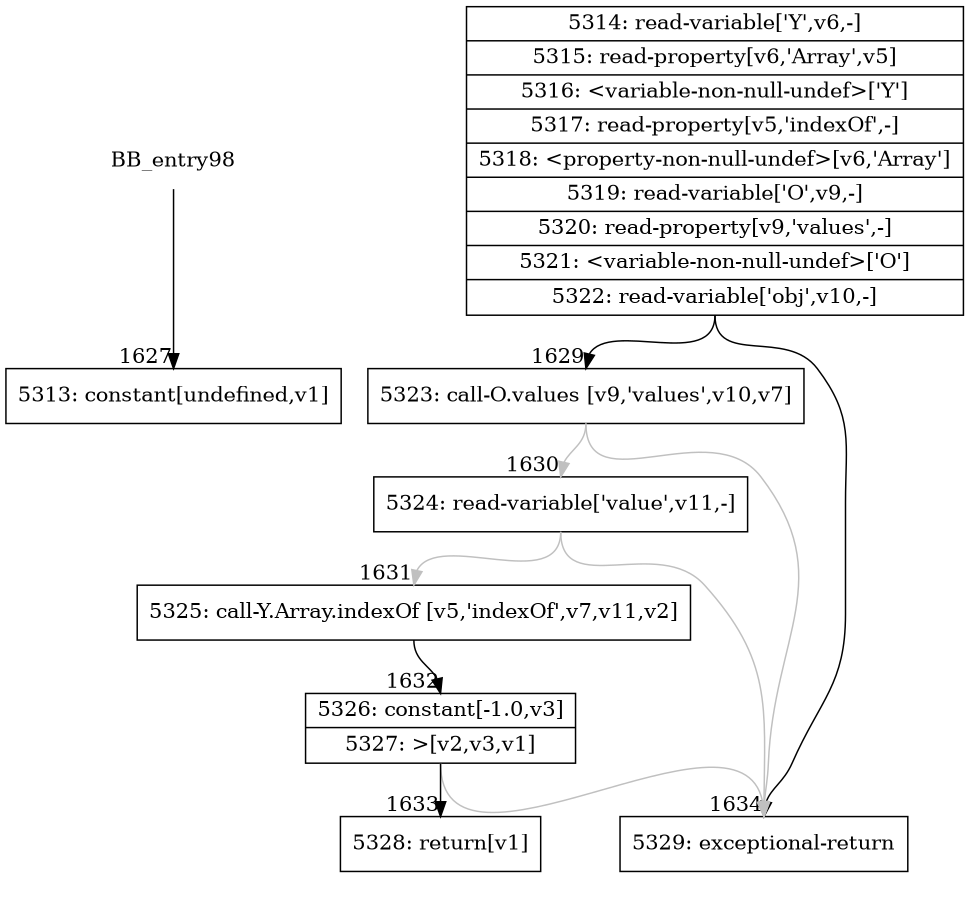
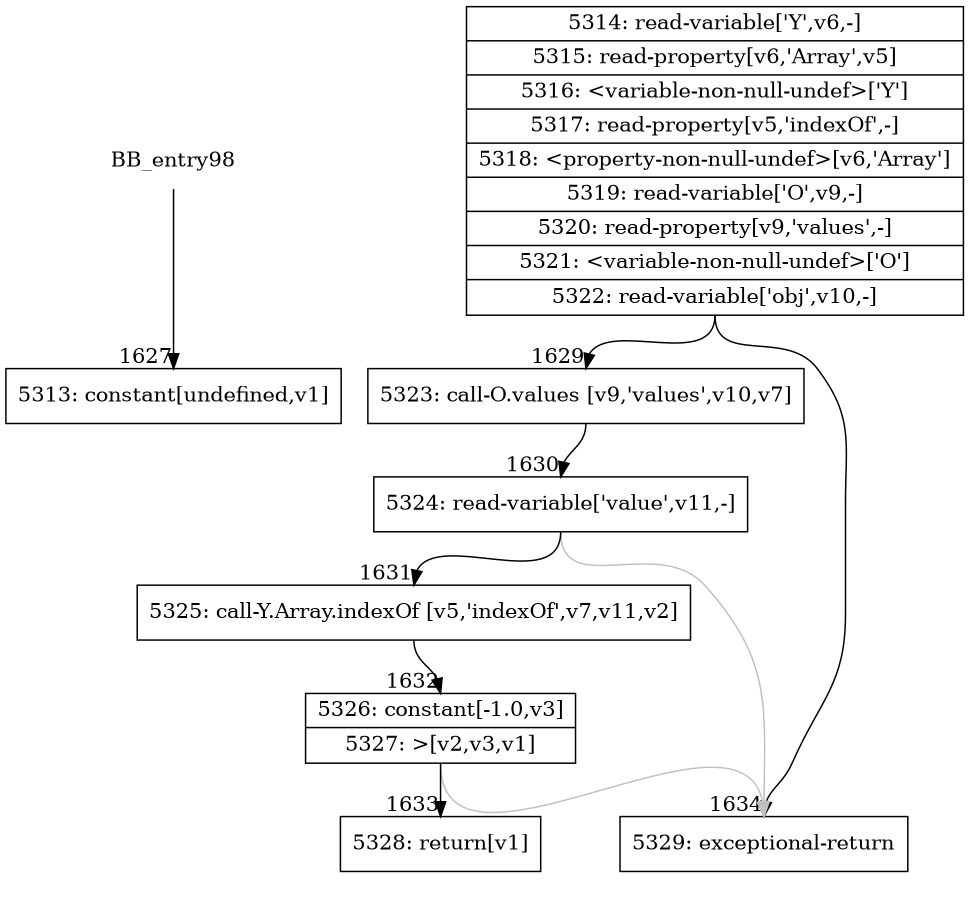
edge "5323: call-O.values [v9,'values',v10,v7]" -> "5324: read-variable['value',v11,-]": color gray -> black
edge "5323: call-O.values [v9,'values',v10,v7]" -> "5329: exceptional-return": removed
edge "5324: read-variable['value',v11,-]" -> "5325: call-Y.Array.indexOf [v5,'indexOf',v7,v11,v2]": color gray -> black
